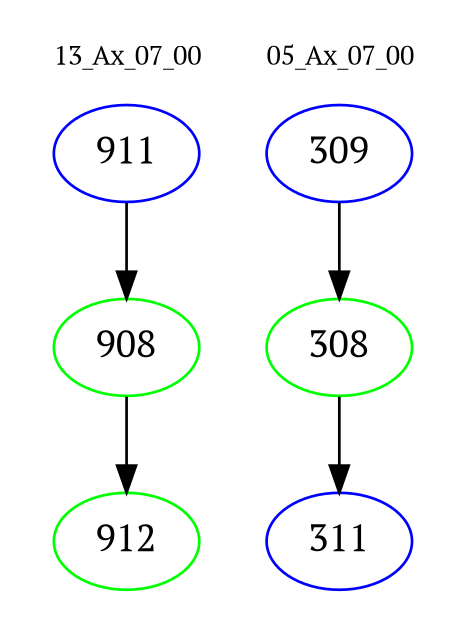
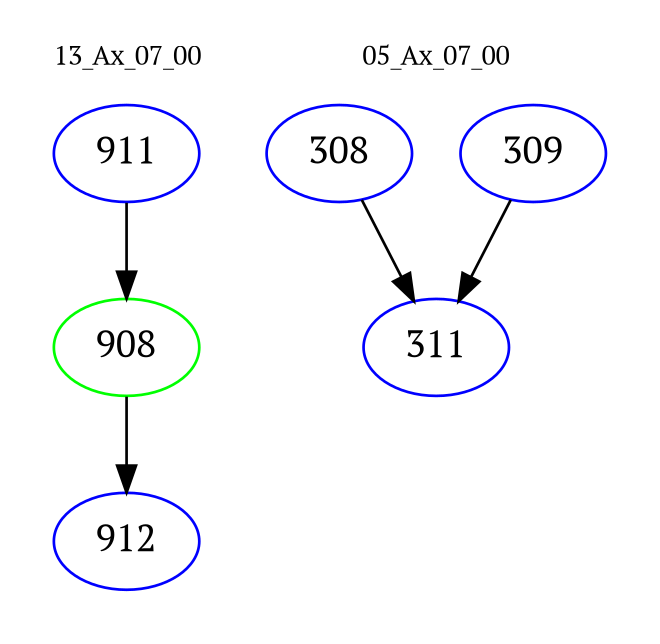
edge "309" -> "308": now "309" -> "311"
node "308": color green -> blue
node "912": color green -> blue
